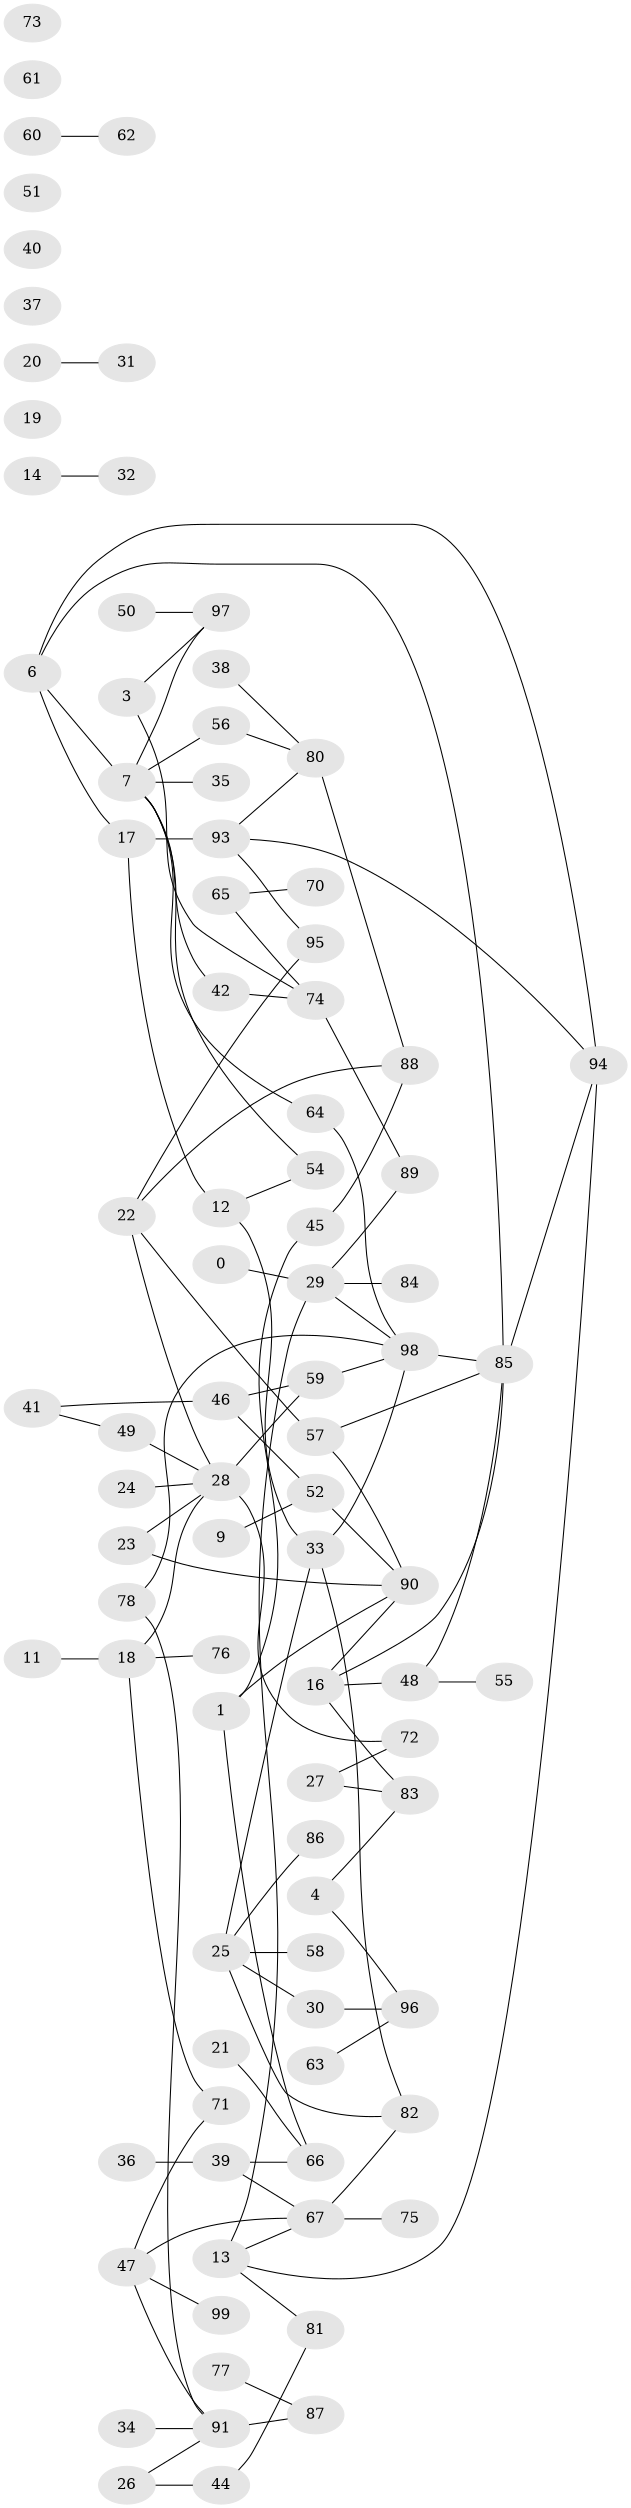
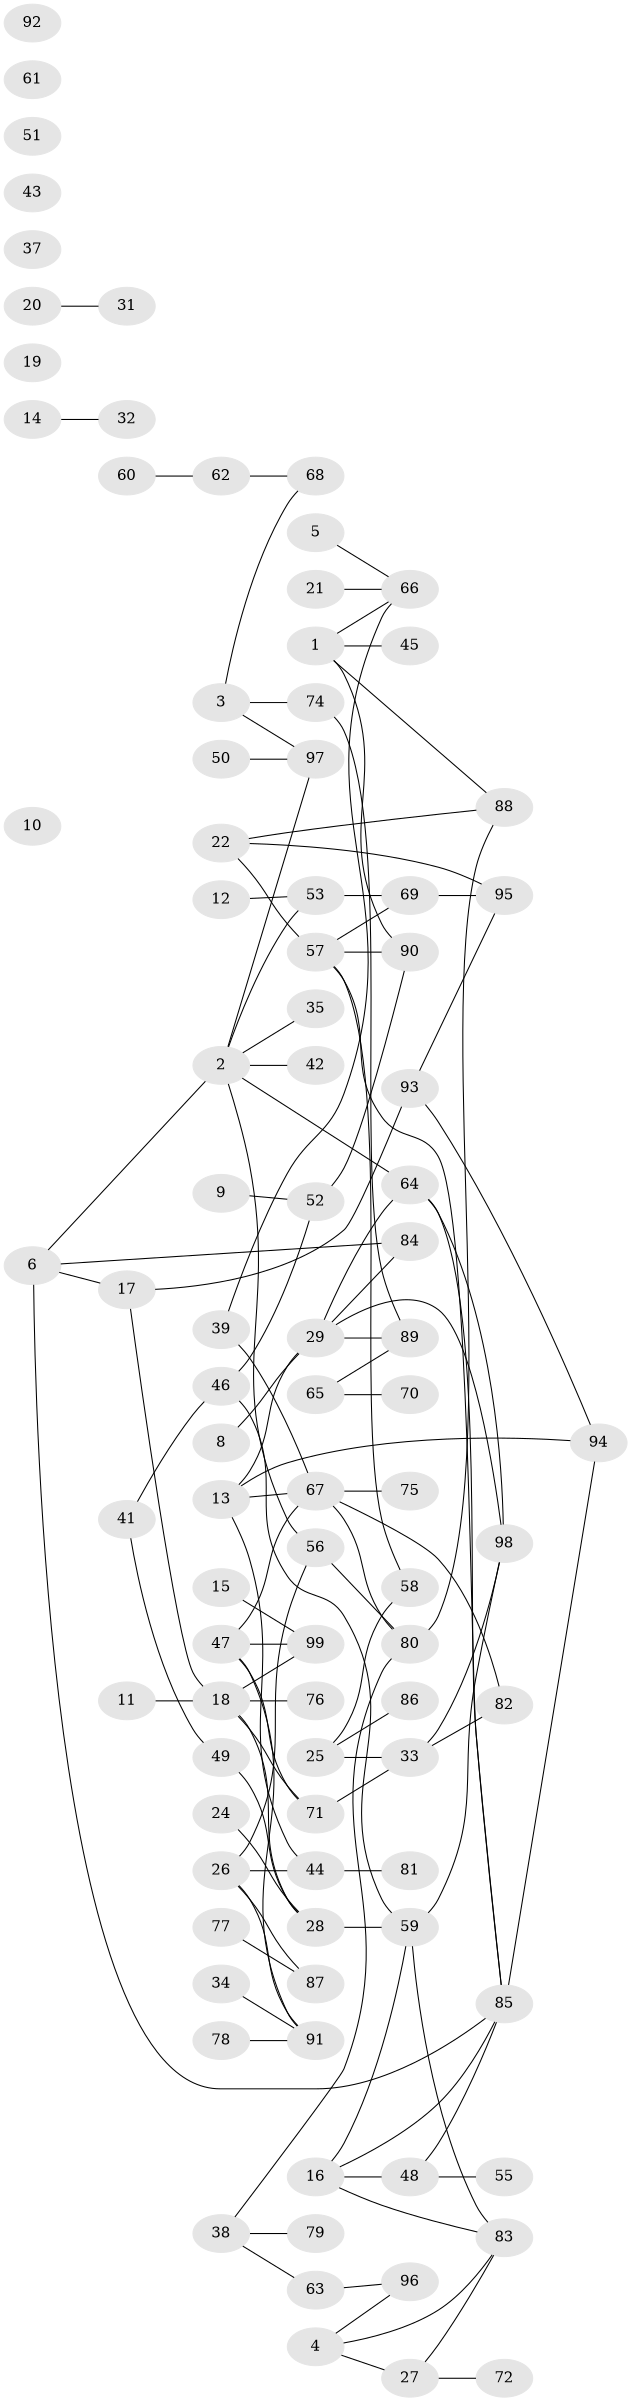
node "92": added
node "73": removed
node "43": added
node "40": removed
node "68": added
node "5": added
edge "6" -- "94": now "6" -- "84"
node "7": label "7" -> "2"
edge "80" -- "93": now "80" -- "67"
node "10": added
node "69": added
edge "65" -- "74": now "65" -- "89"
edge "42" -- "74": removed
edge "17" -- "12": now "17" -- "18"
edge "88" -- "45": now "88" -- "1"
node "54": label "54" -> "53"
edge "64" -- "29": added
node "0": label "0" -> "8"
edge "57" -- "58": added
edge "22" -- "28": removed
edge "98" -- "85": now "64" -- "85"
edge "12" -- "33": now "71" -- "33"
edge "98" -- "78": removed
node "23": removed
node "15": added
edge "90" -- "16": now "59" -- "16"
edge "99" -- "18": added
edge "28" -- "72": removed
edge "56" -- "26": added
node "30": removed
edge "25" -- "82": removed
edge "59" -- "83": added
node "36": removed
node "79": added
edge "38" -- "63": added
edge "13" -- "81": now "13" -- "44"
edge "4" -- "27": added
edge "87" -- "91": now "87" -- "26"
